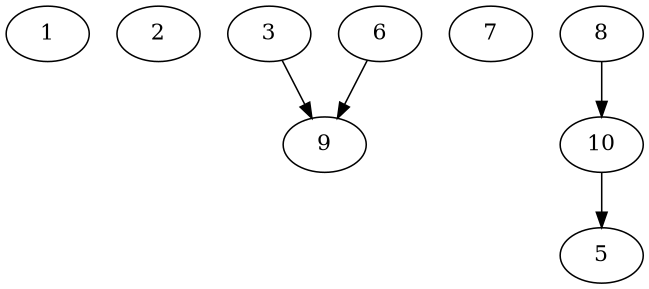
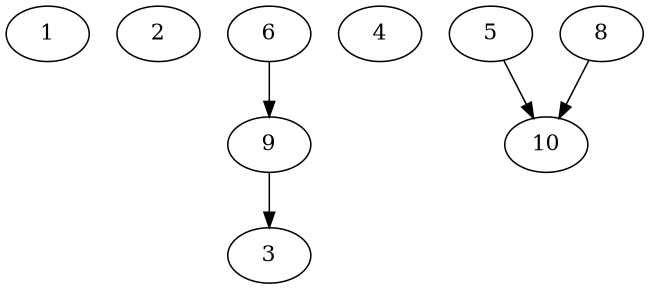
node "7": label "7" -> "4"
edge "3" -> "9": reversed
edge "10" -> "5": reversed
